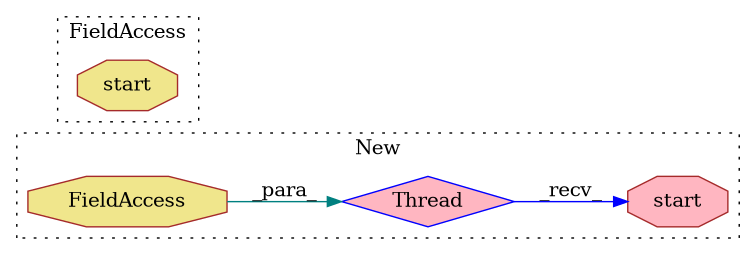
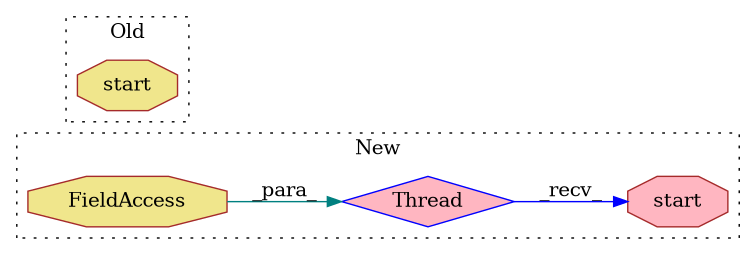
cluster "FieldAccess": label "FieldAccess" -> "Old"
